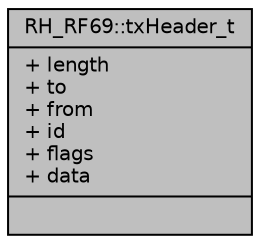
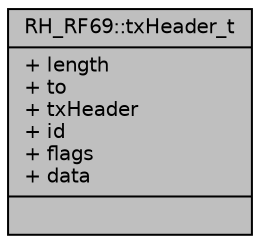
node "RH_RF69::txHeader_t": text "+ from" -> "+ txHeader"
